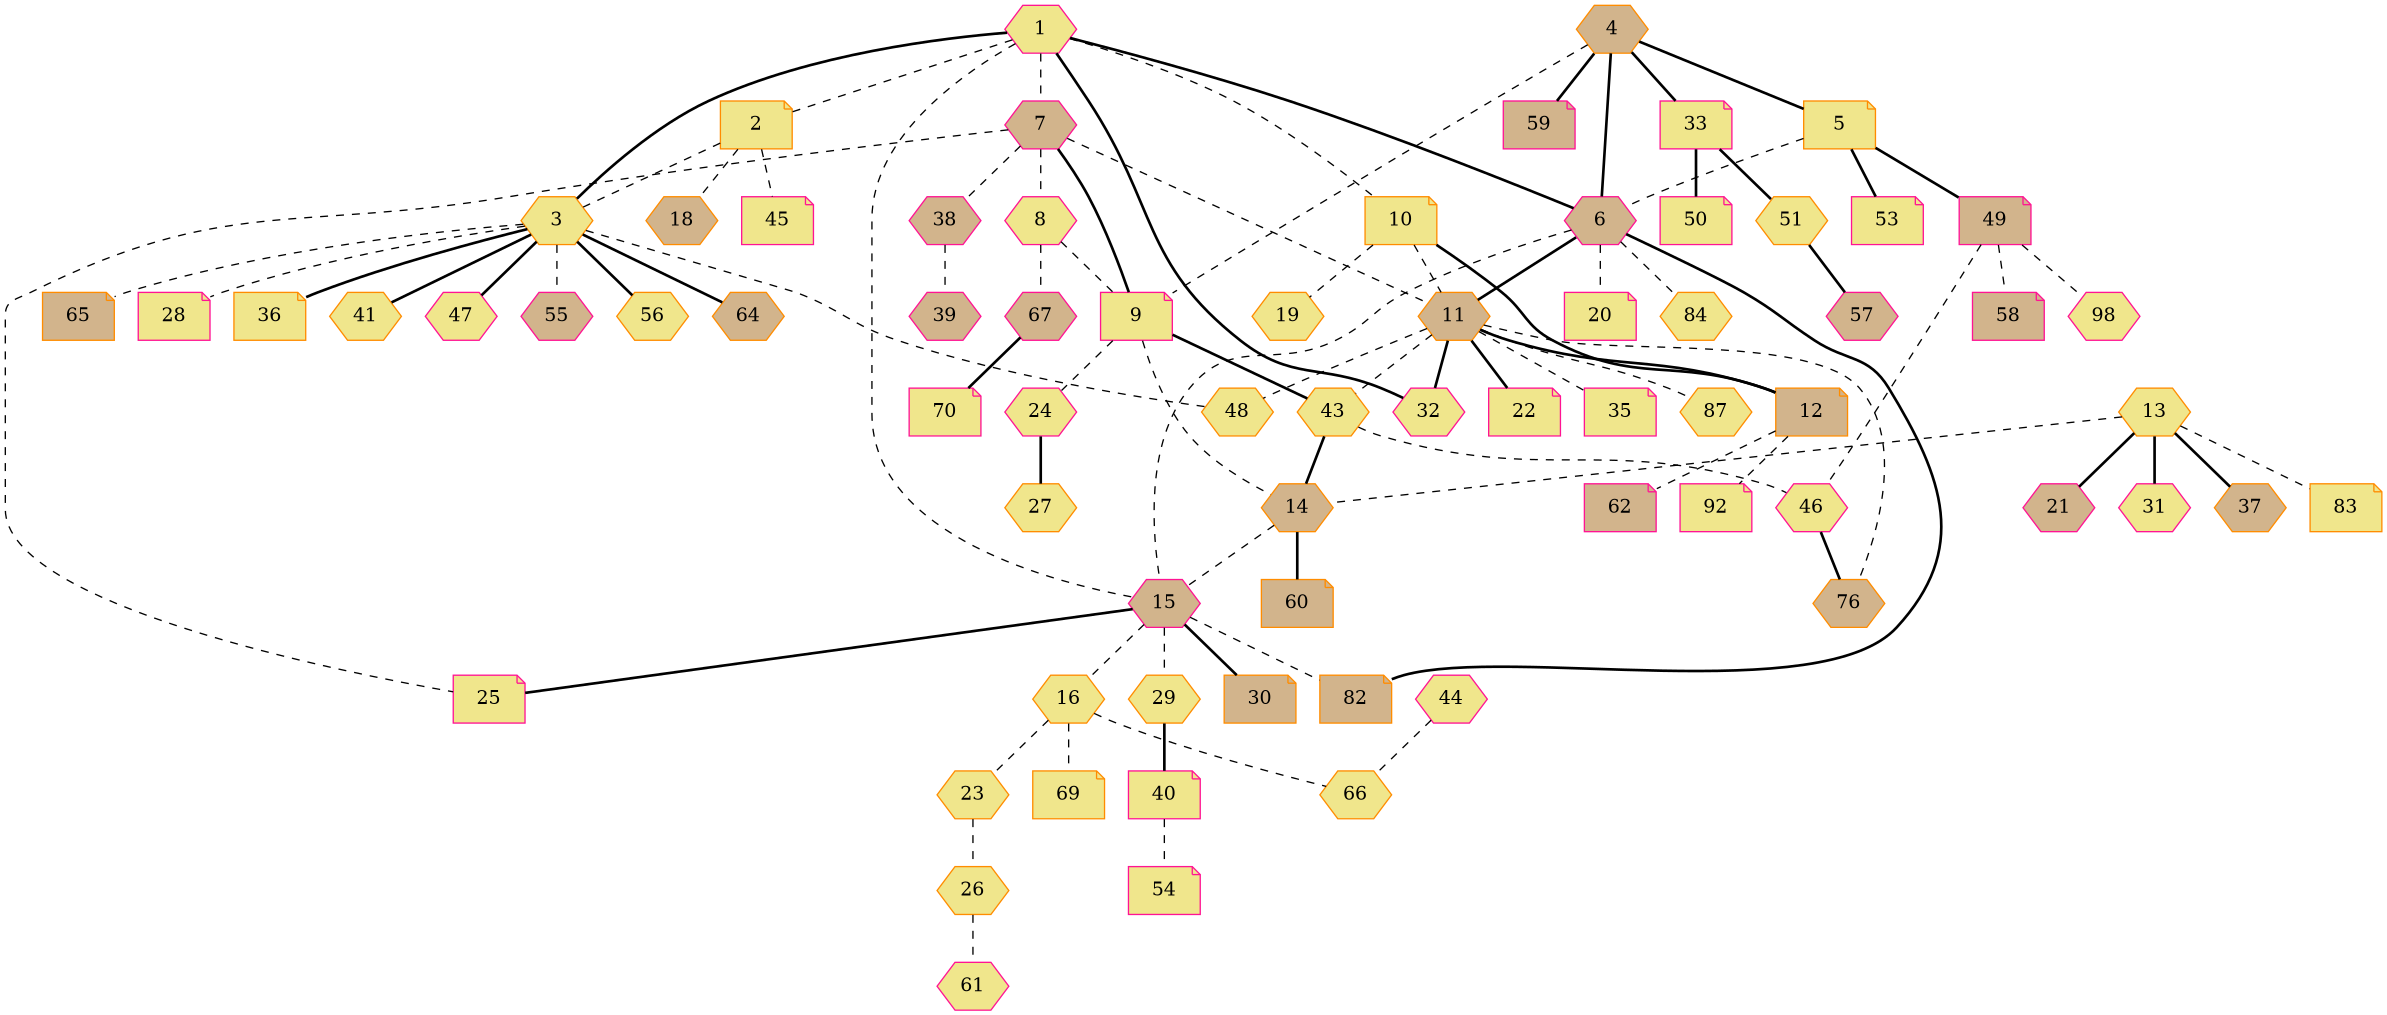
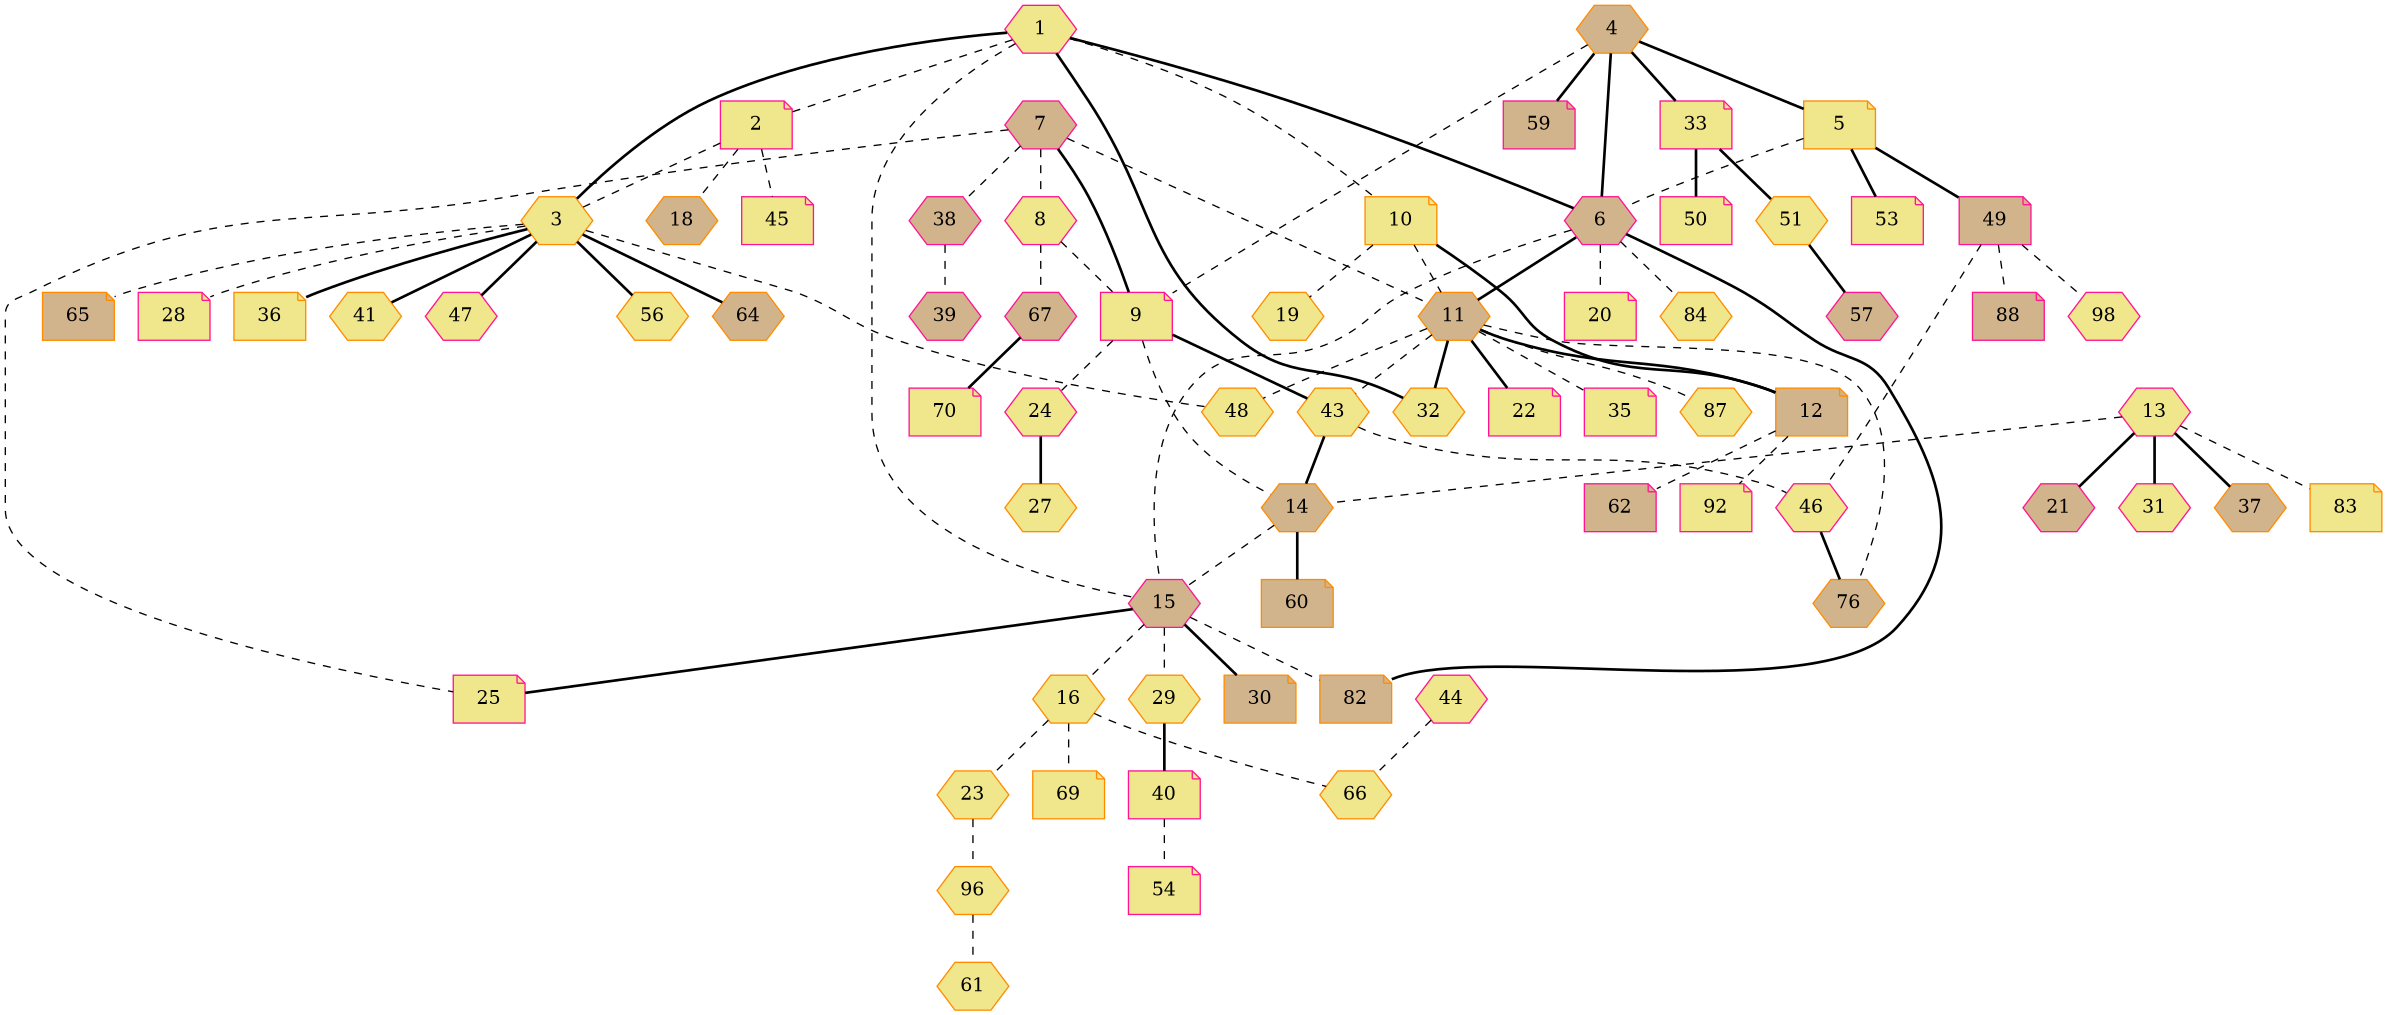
edge "1" -- "7": removed
node "2": color darkorange -> deeppink
node "55": removed
node "58": label "58" -> "88"
node "32": color deeppink -> darkorange
node "13": color darkorange -> deeppink
node "26": label "26" -> "96"
node "61": color deeppink -> darkorange
